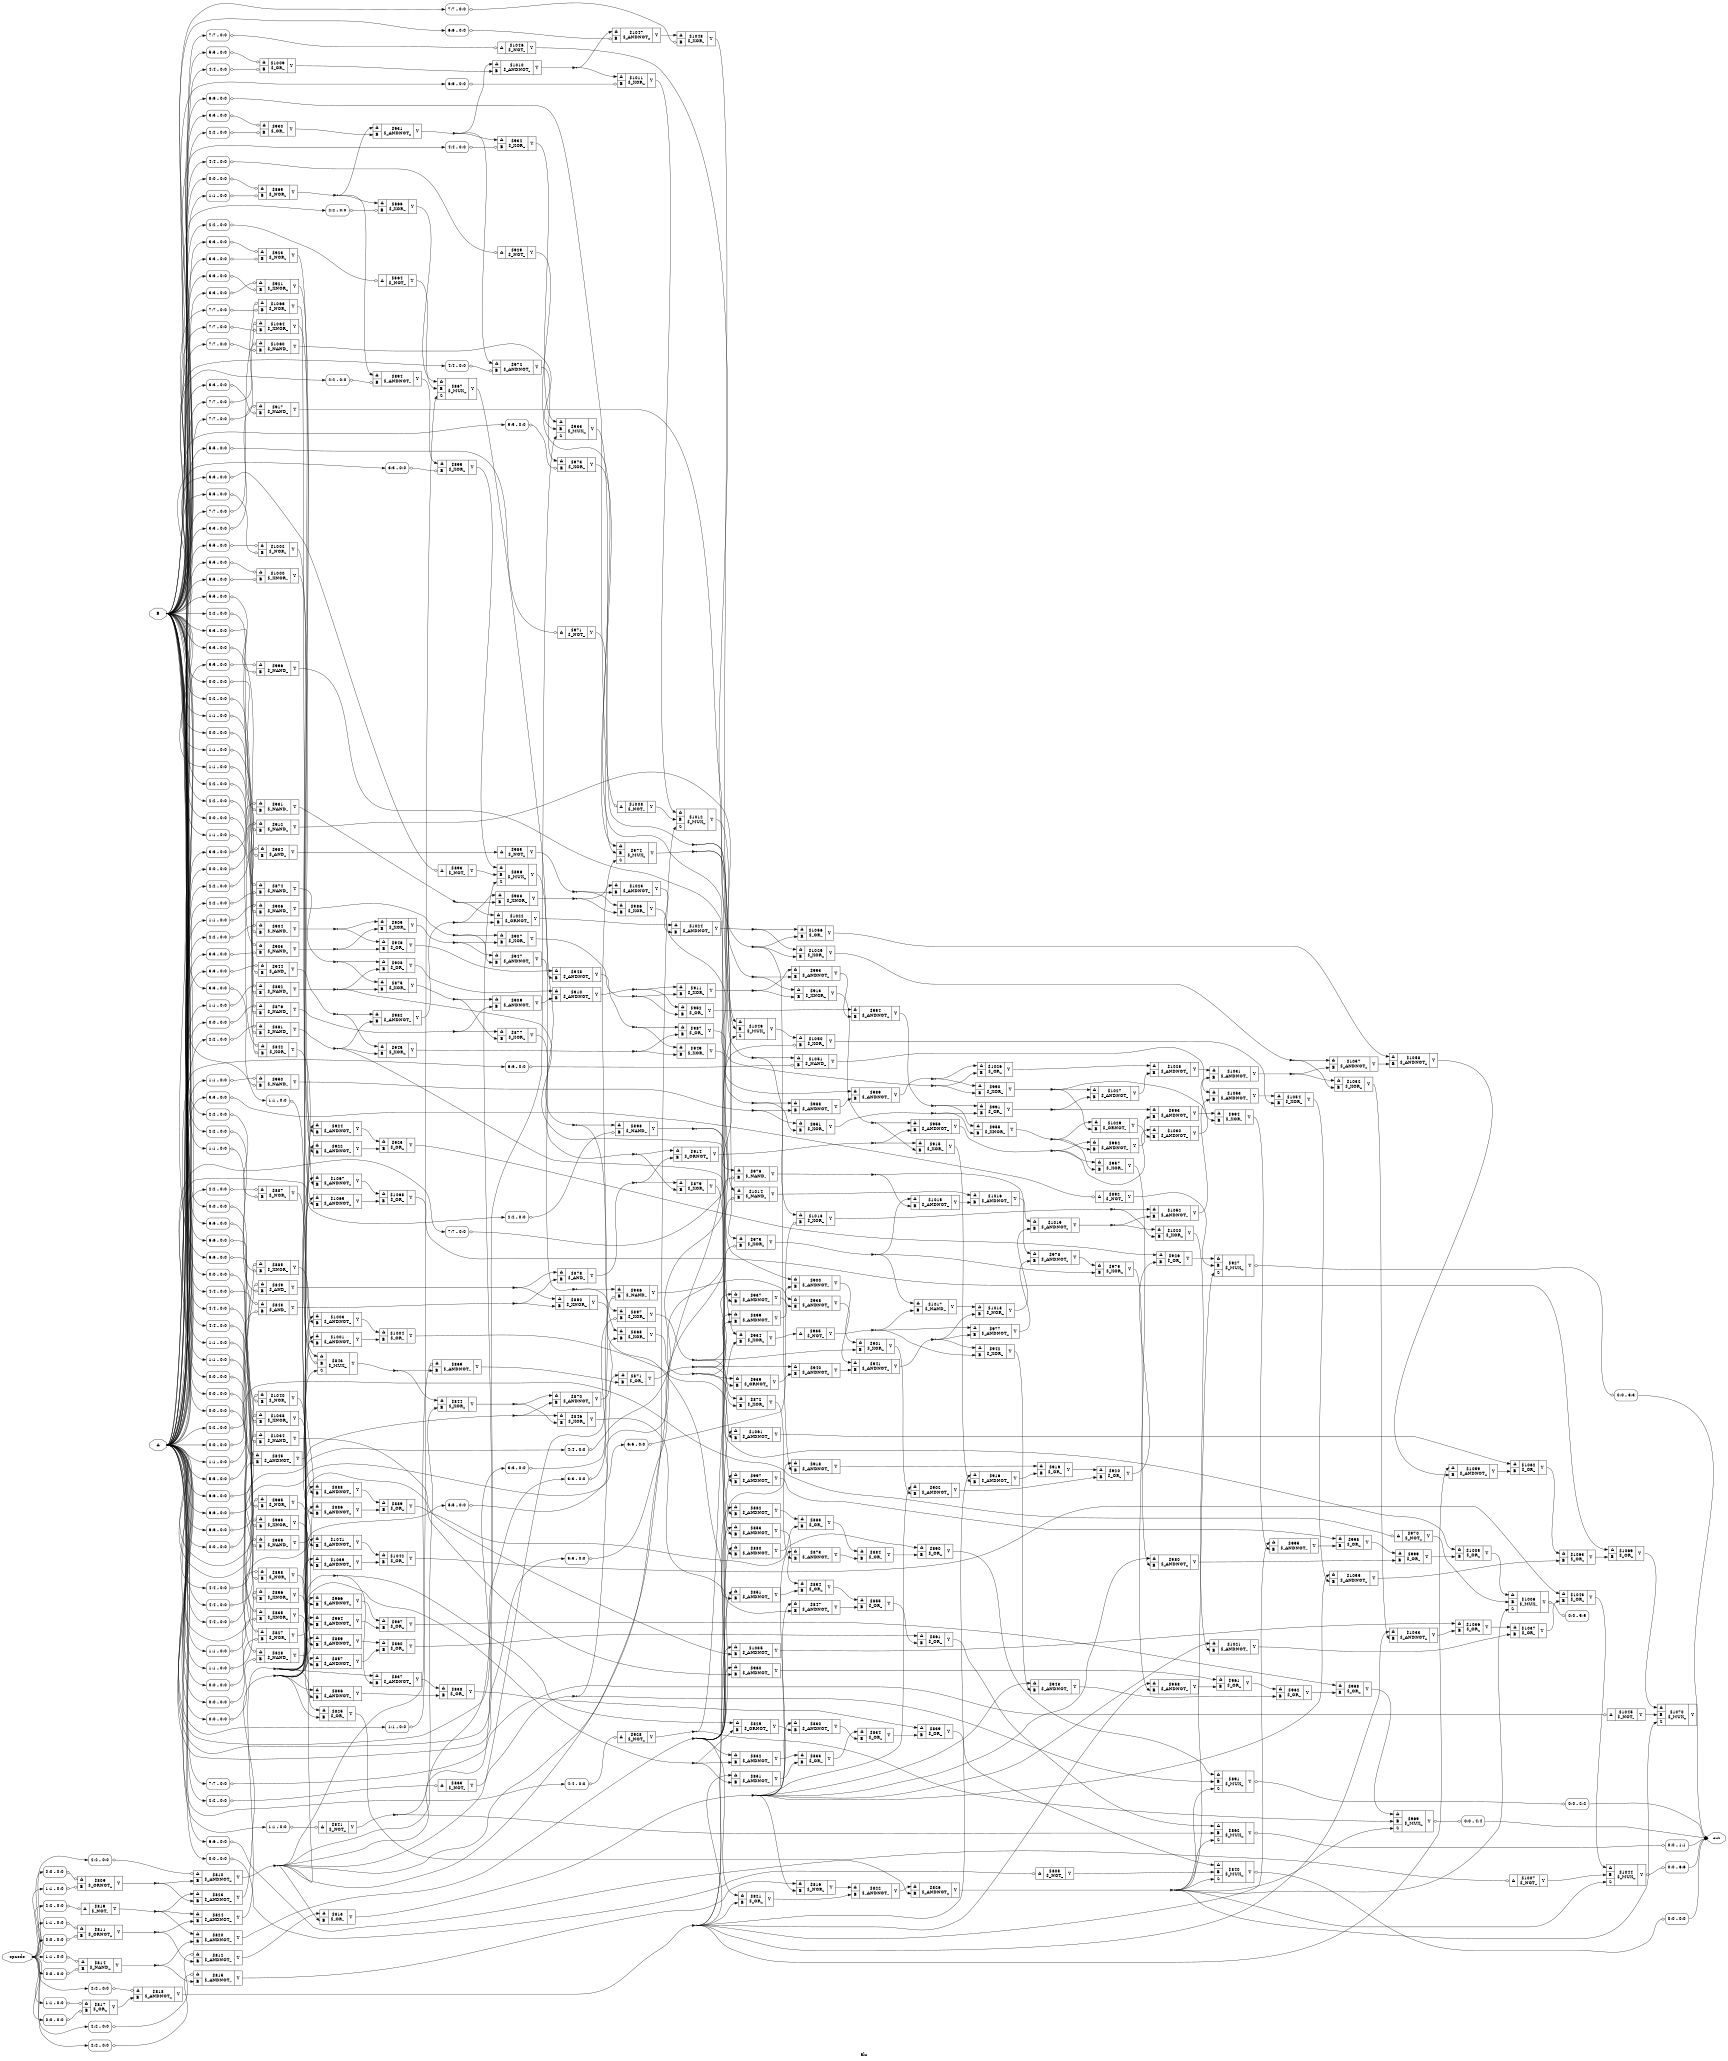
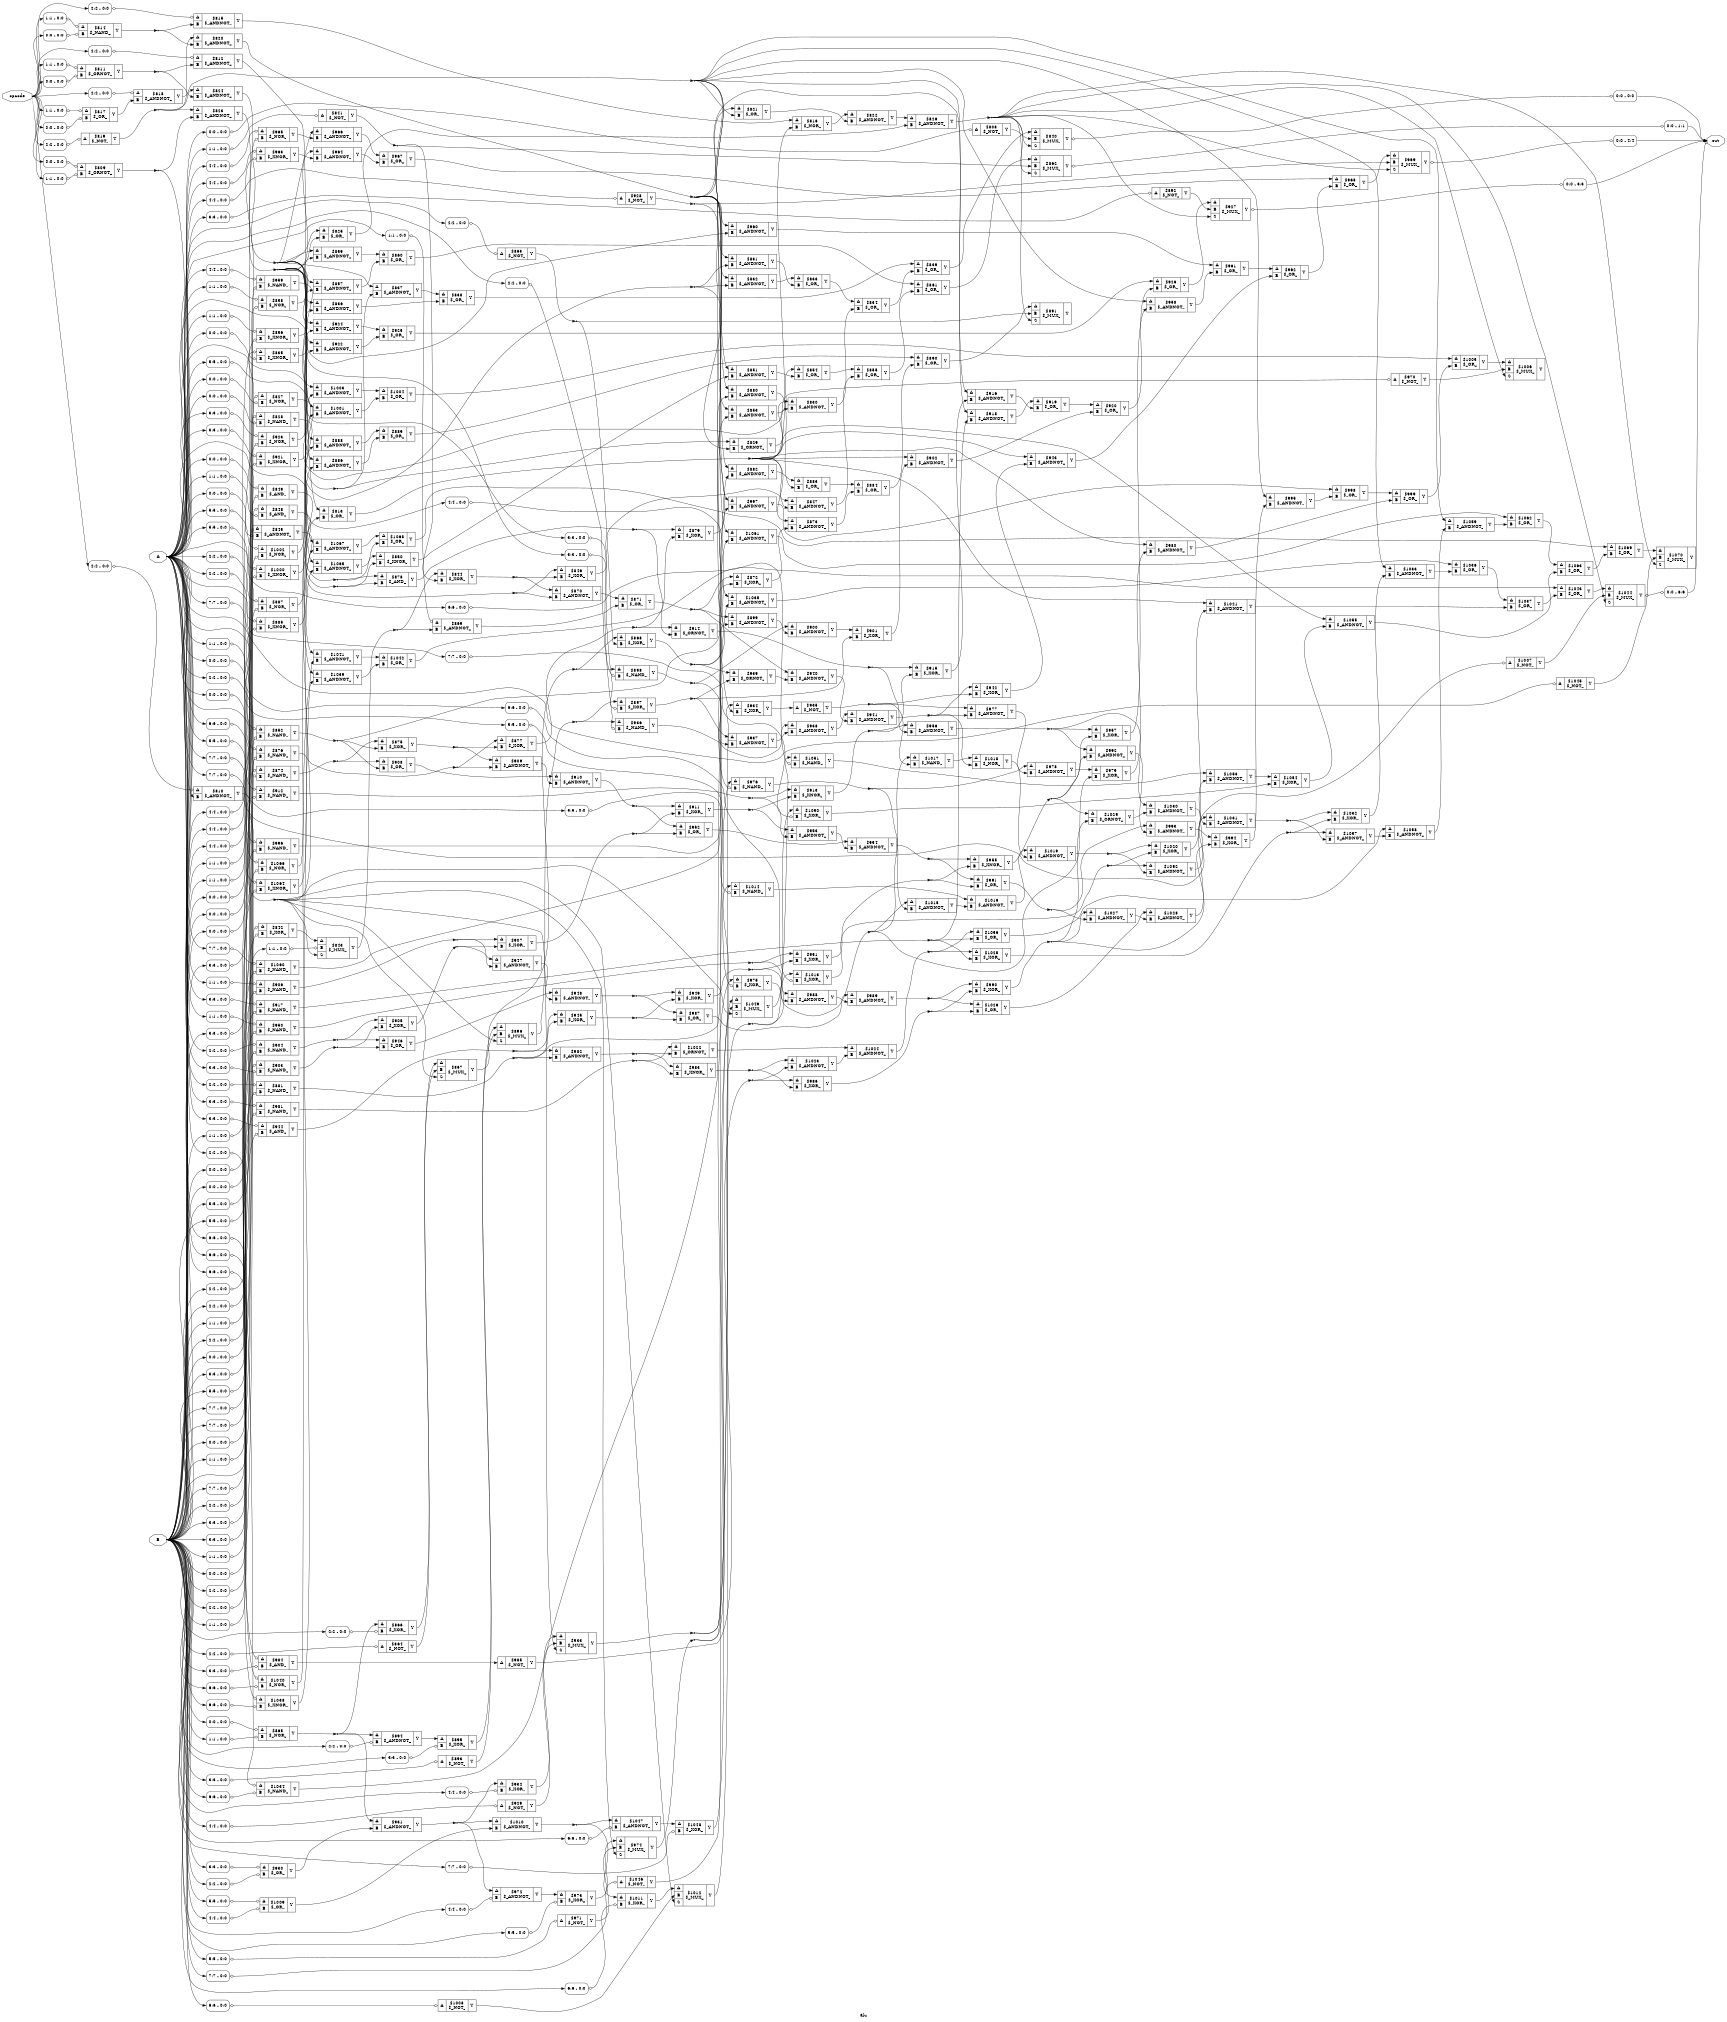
node "0:0 - 5:5": removed
node "0:0 - 2:2": removed
